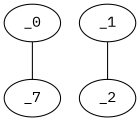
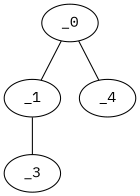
edge "_0" -- "_1": added
node "_7": label "_7" -> "_4"
node "_2": label "_2" -> "_3"
